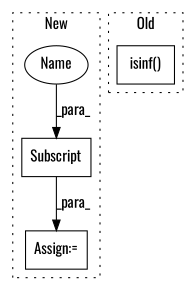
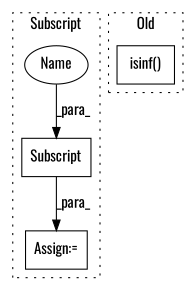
cluster "New": label "New" -> "Subscript"
